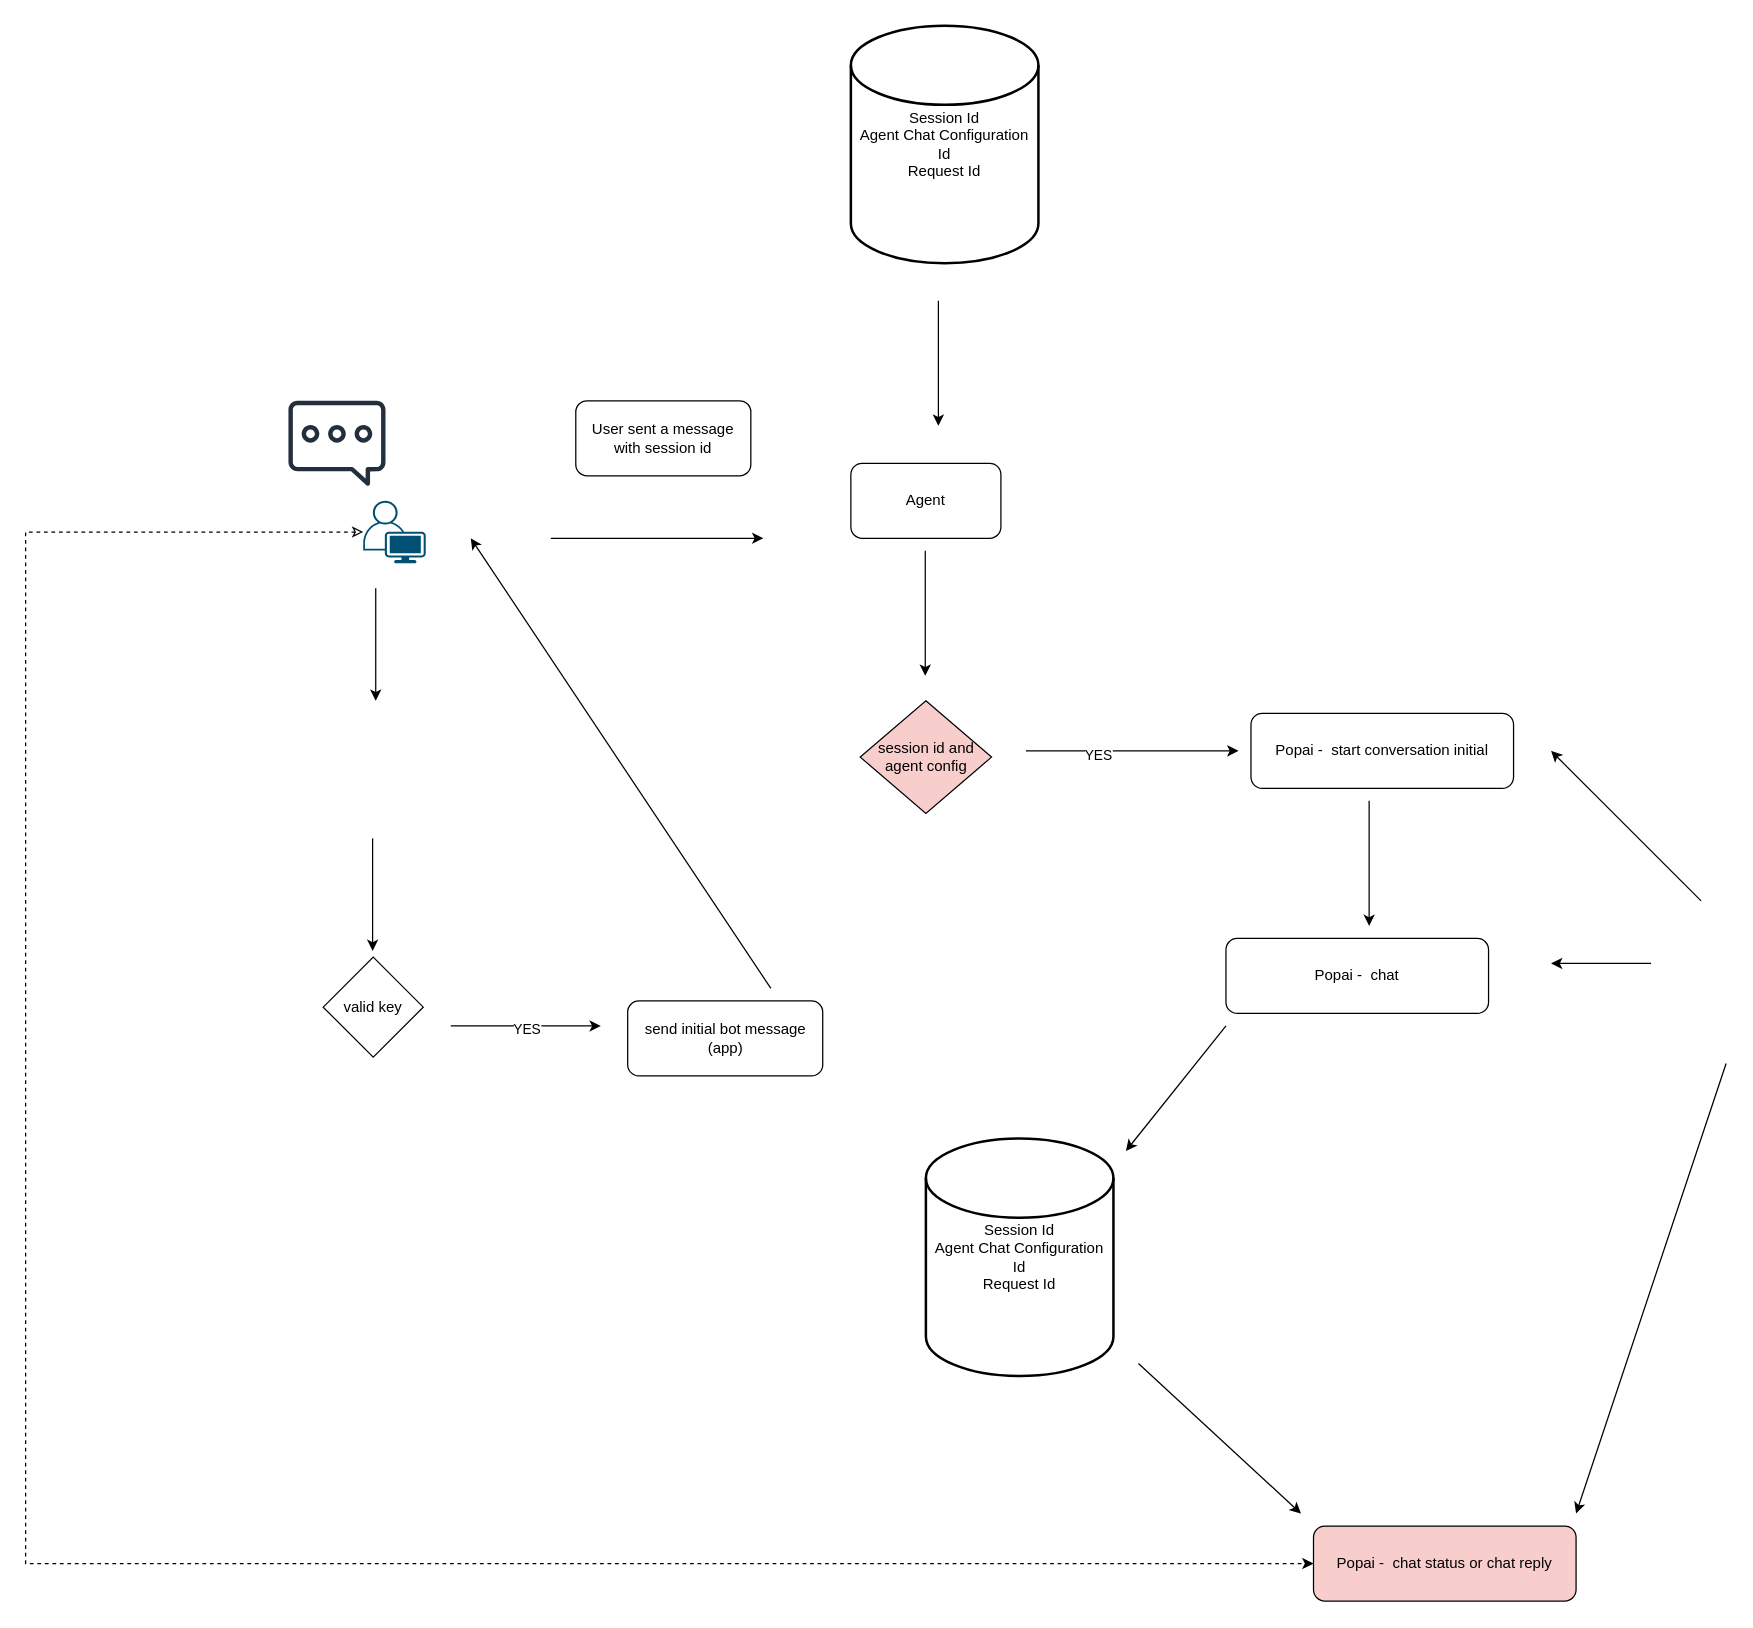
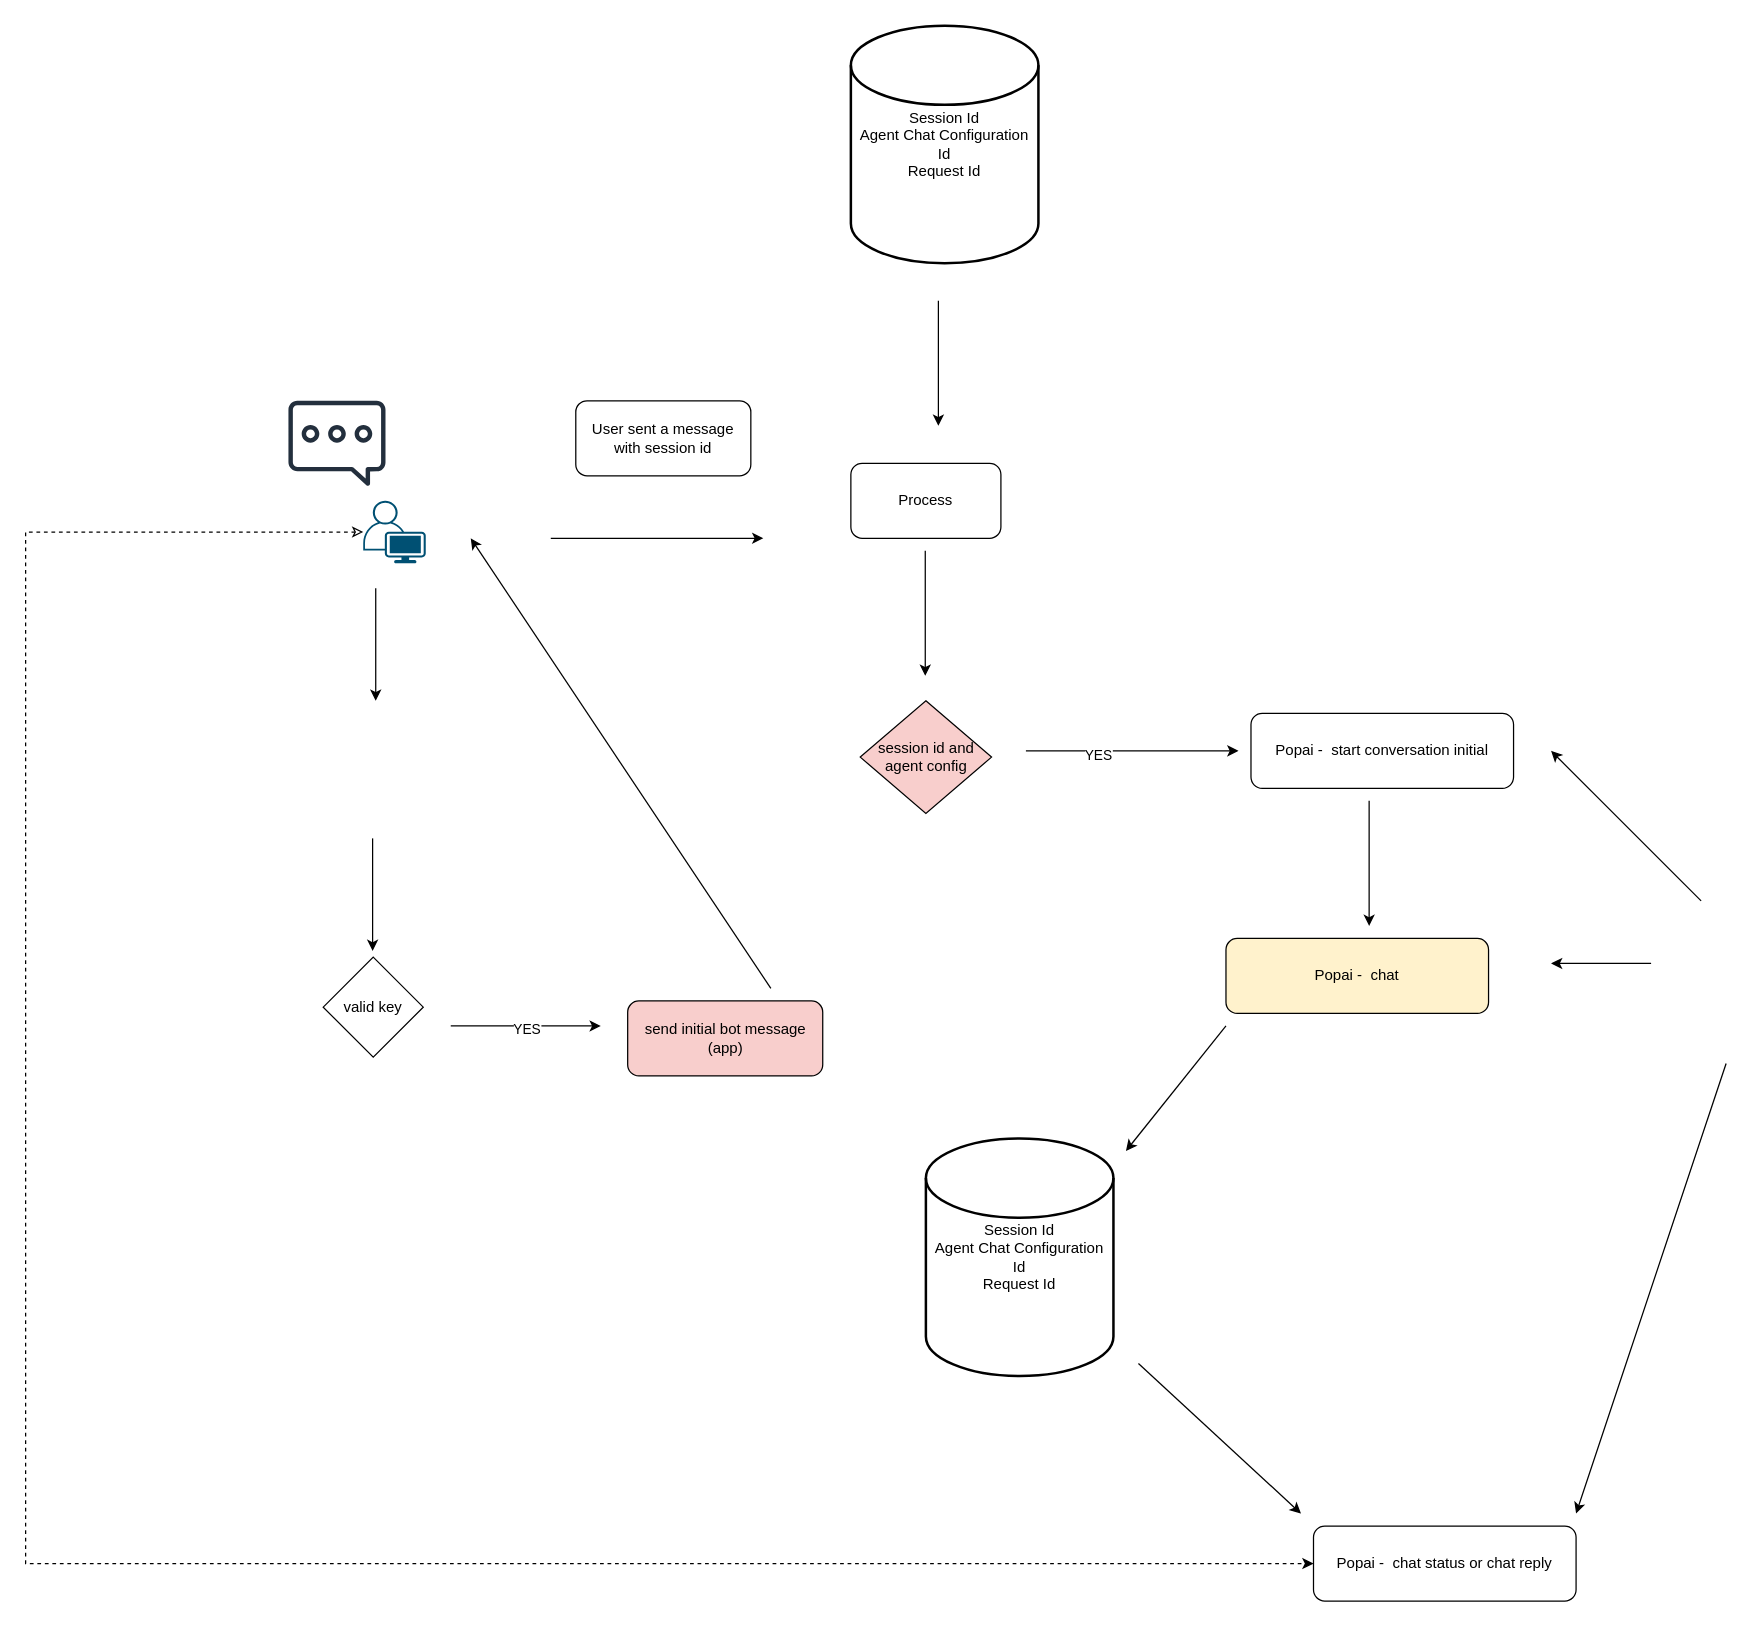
node "Agent": label "Agent" -> "Process"
node "Popai - chat": fillcolor #ffffff -> #fff2cc
node "send initial bot message (app)": fillcolor #ffffff -> #f8cecc
node "Popai - chat status or chat reply": fillcolor #f8cecc -> #ffffff
